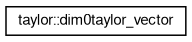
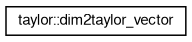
node "taylor::dim0taylor_vector": label "taylor::dim0taylor_vector" -> "taylor::dim2taylor_vector"
